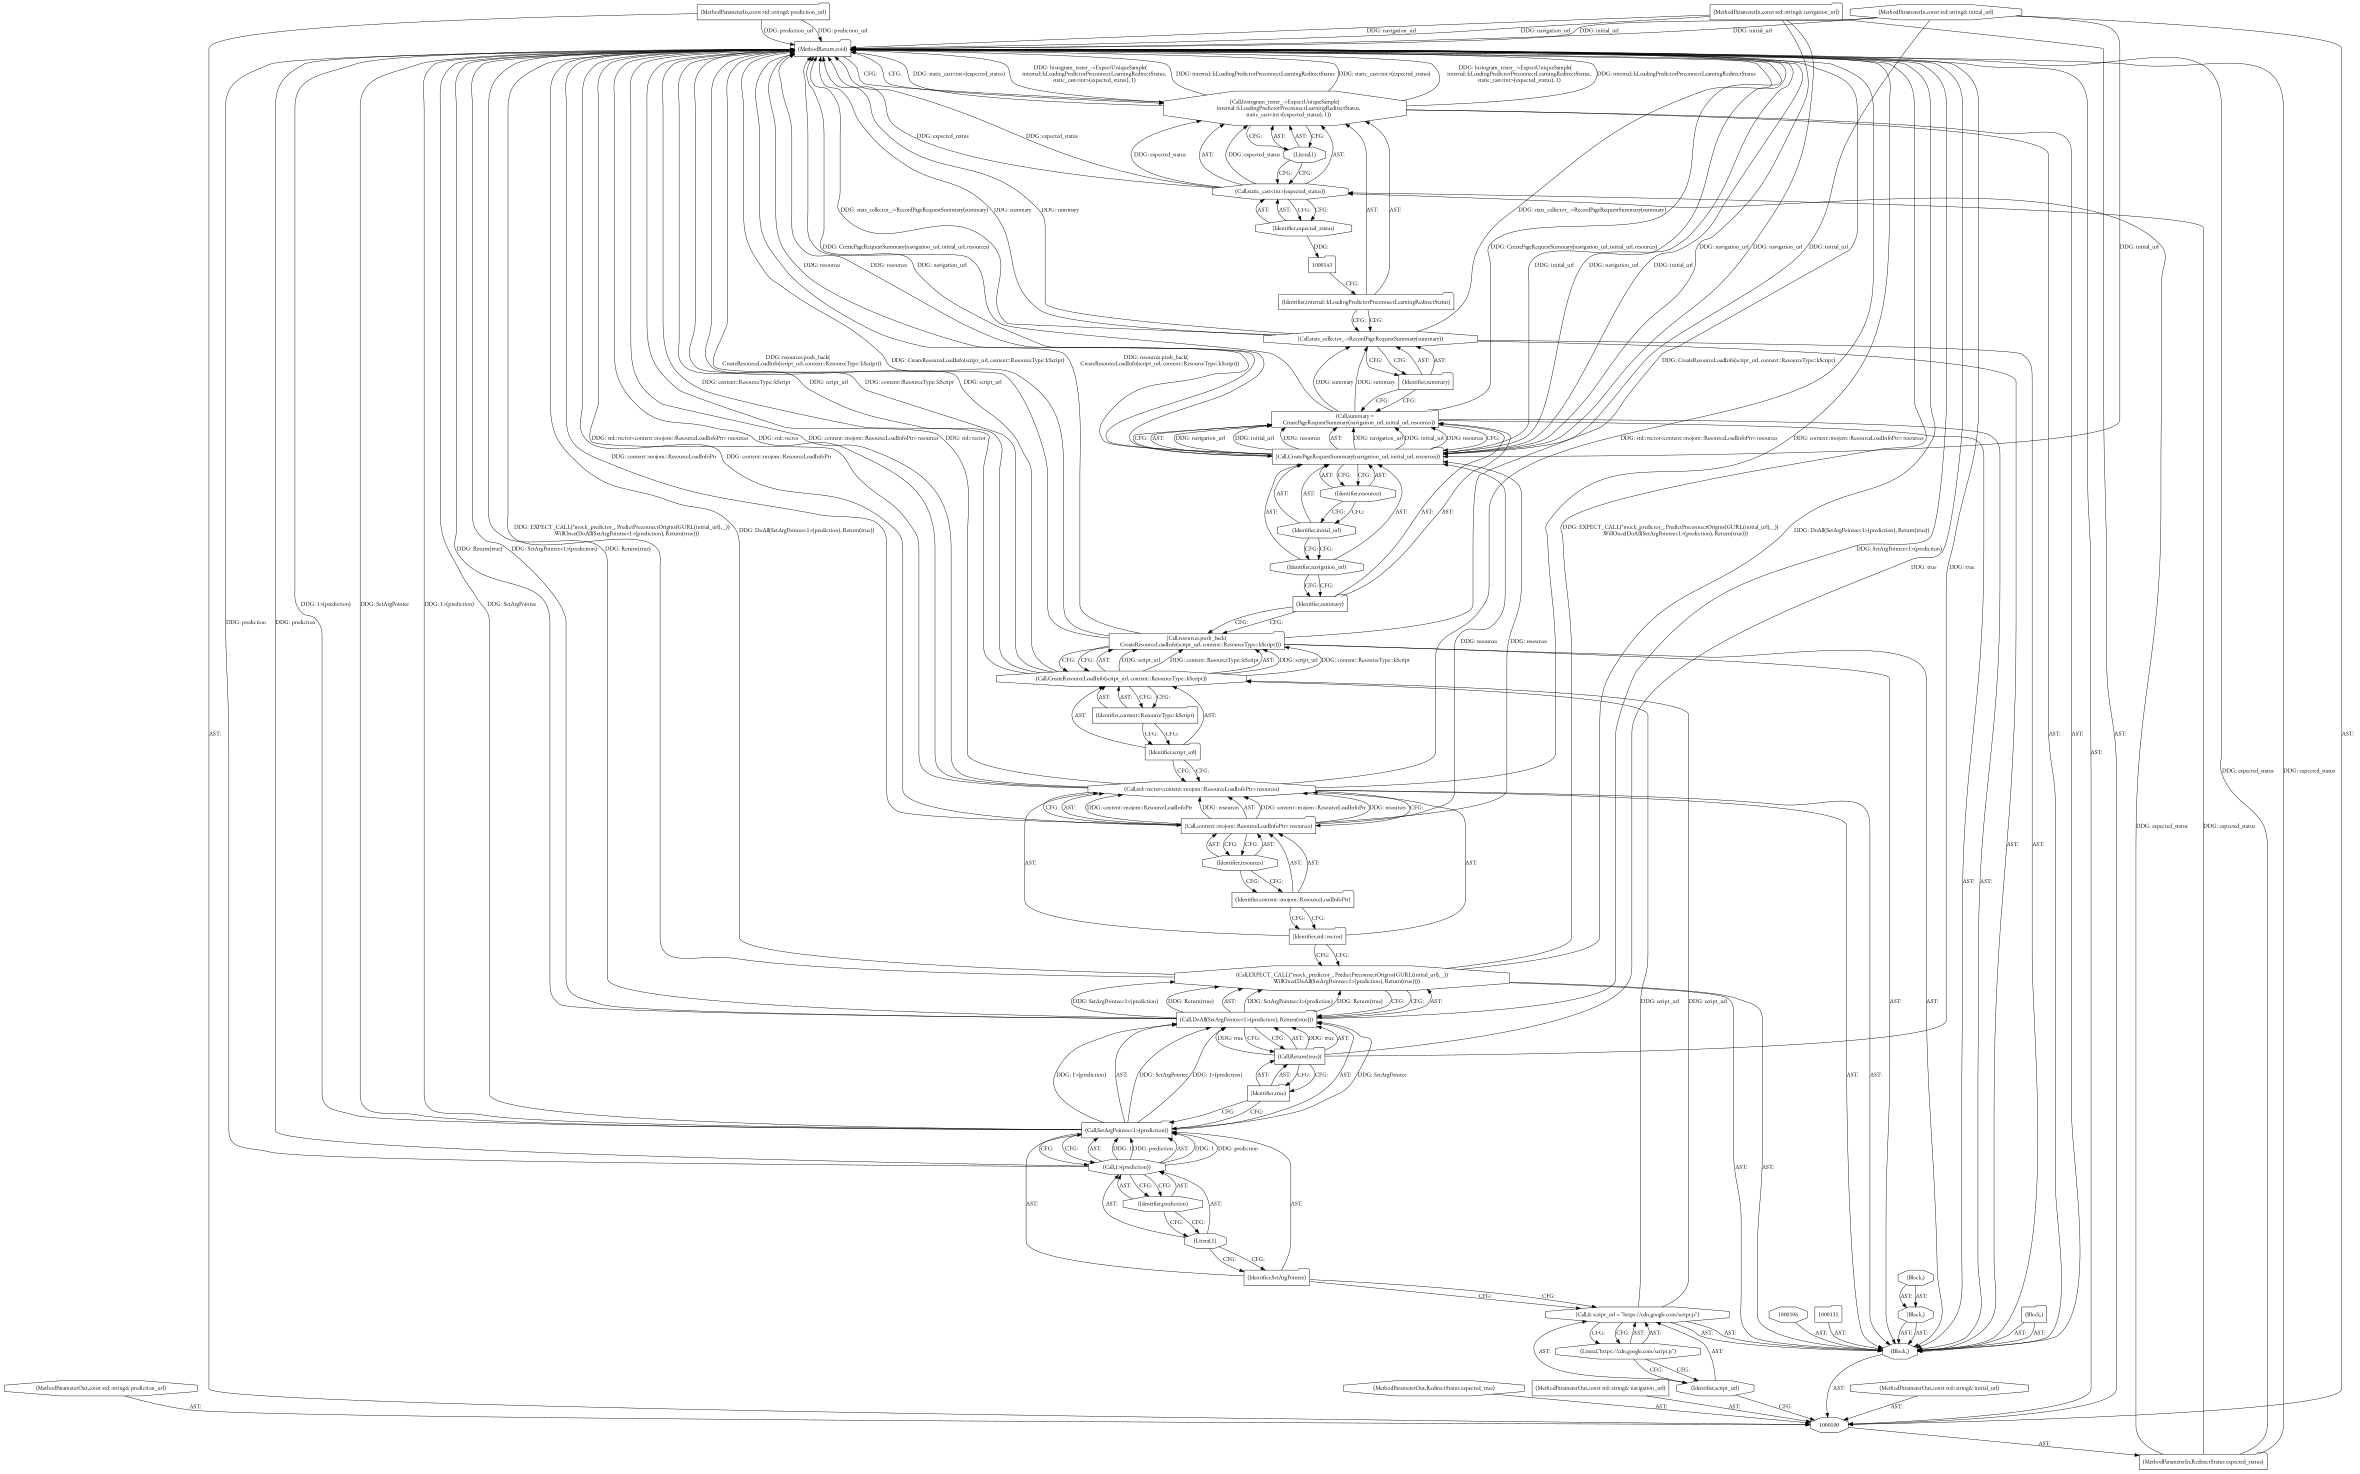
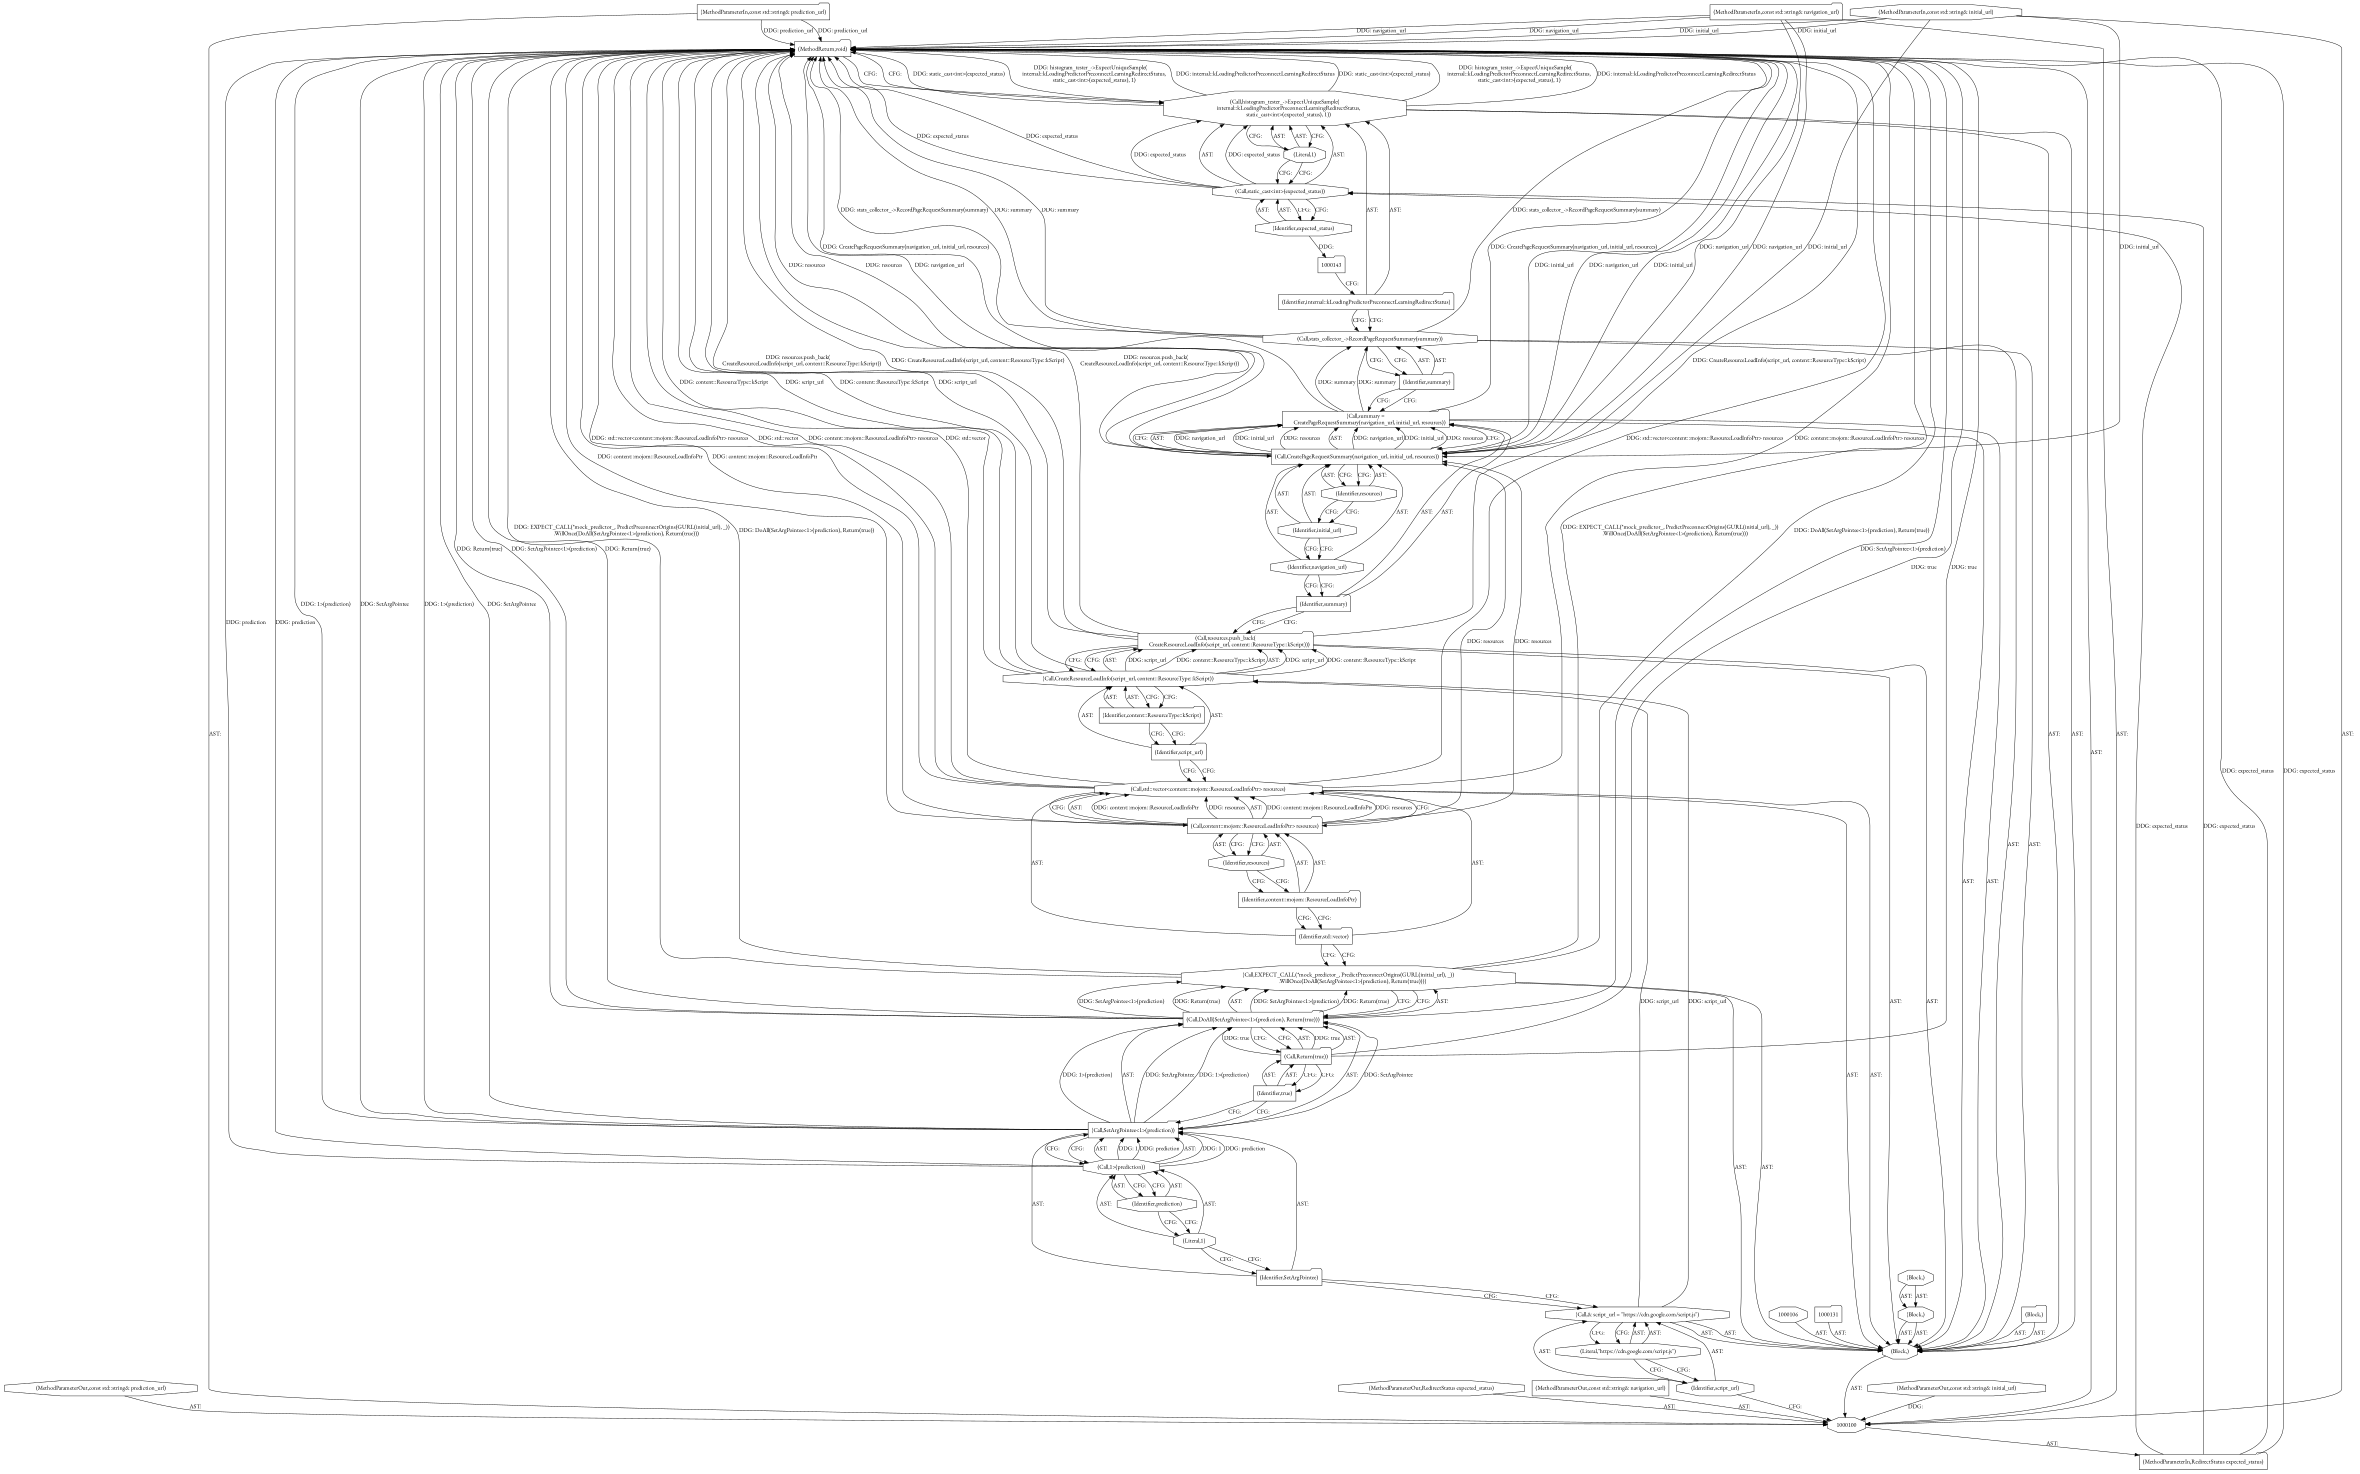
node "(MethodParameterOut,RedirectStatus expected_true)": label "(MethodParameterOut,RedirectStatus expected_true)" -> "(MethodParameterOut,RedirectStatus expected_status)"
edge "(MethodParameterOut,const std::string& initial_url)" -> "1000100": label "AST: " -> "DDG: "
